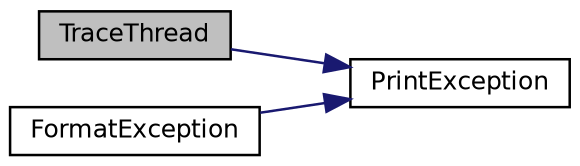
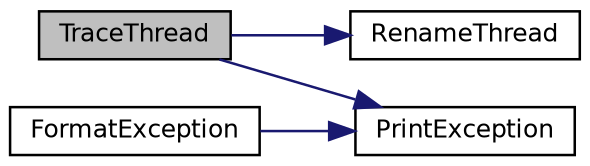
node "RenameThread": added
